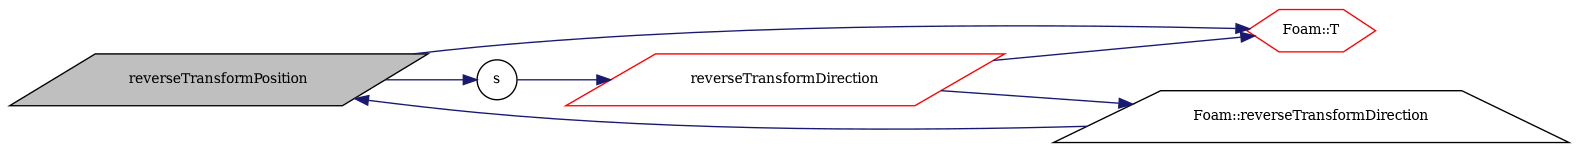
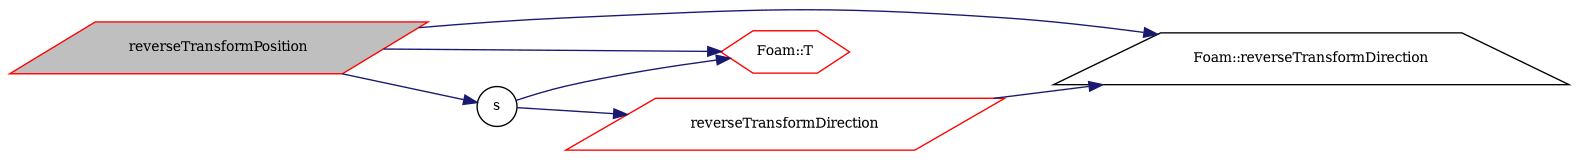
edge "reverseTransformDirection" -> "Foam::T": now "s" -> "Foam::T"
node "reverseTransformPosition": color black -> red
edge "Foam::reverseTransformDirection" -> "reverseTransformPosition": reversed
